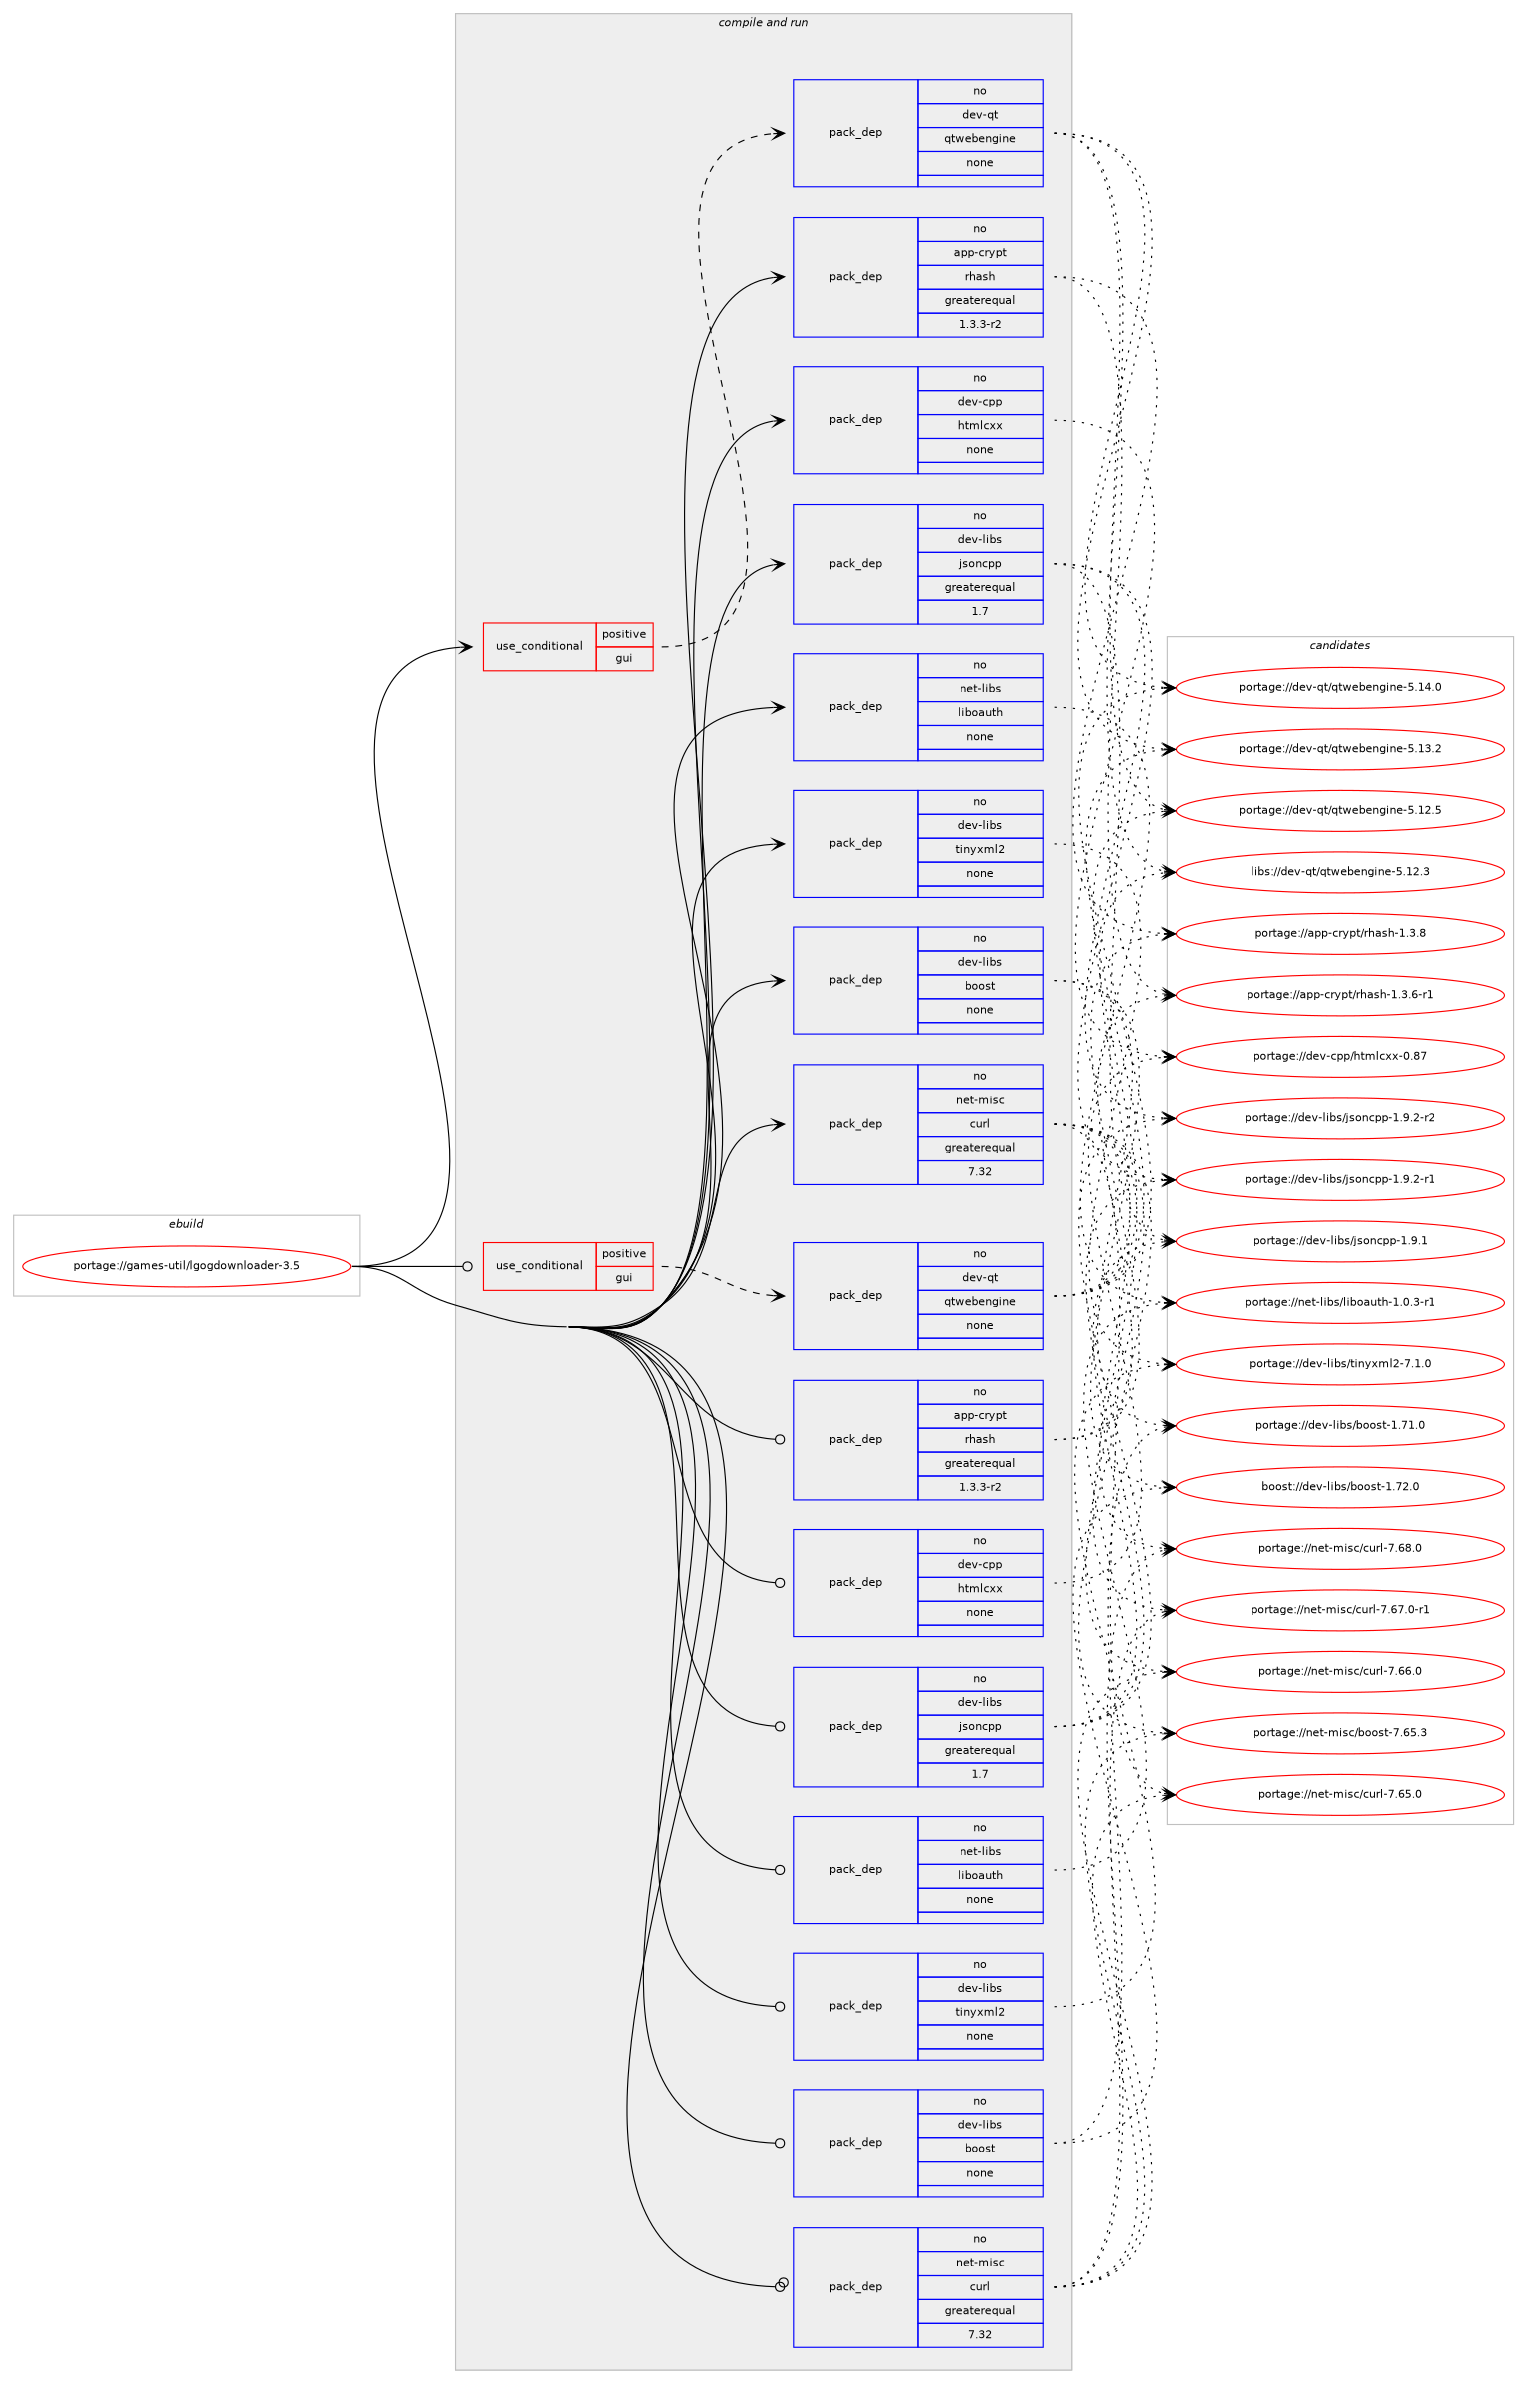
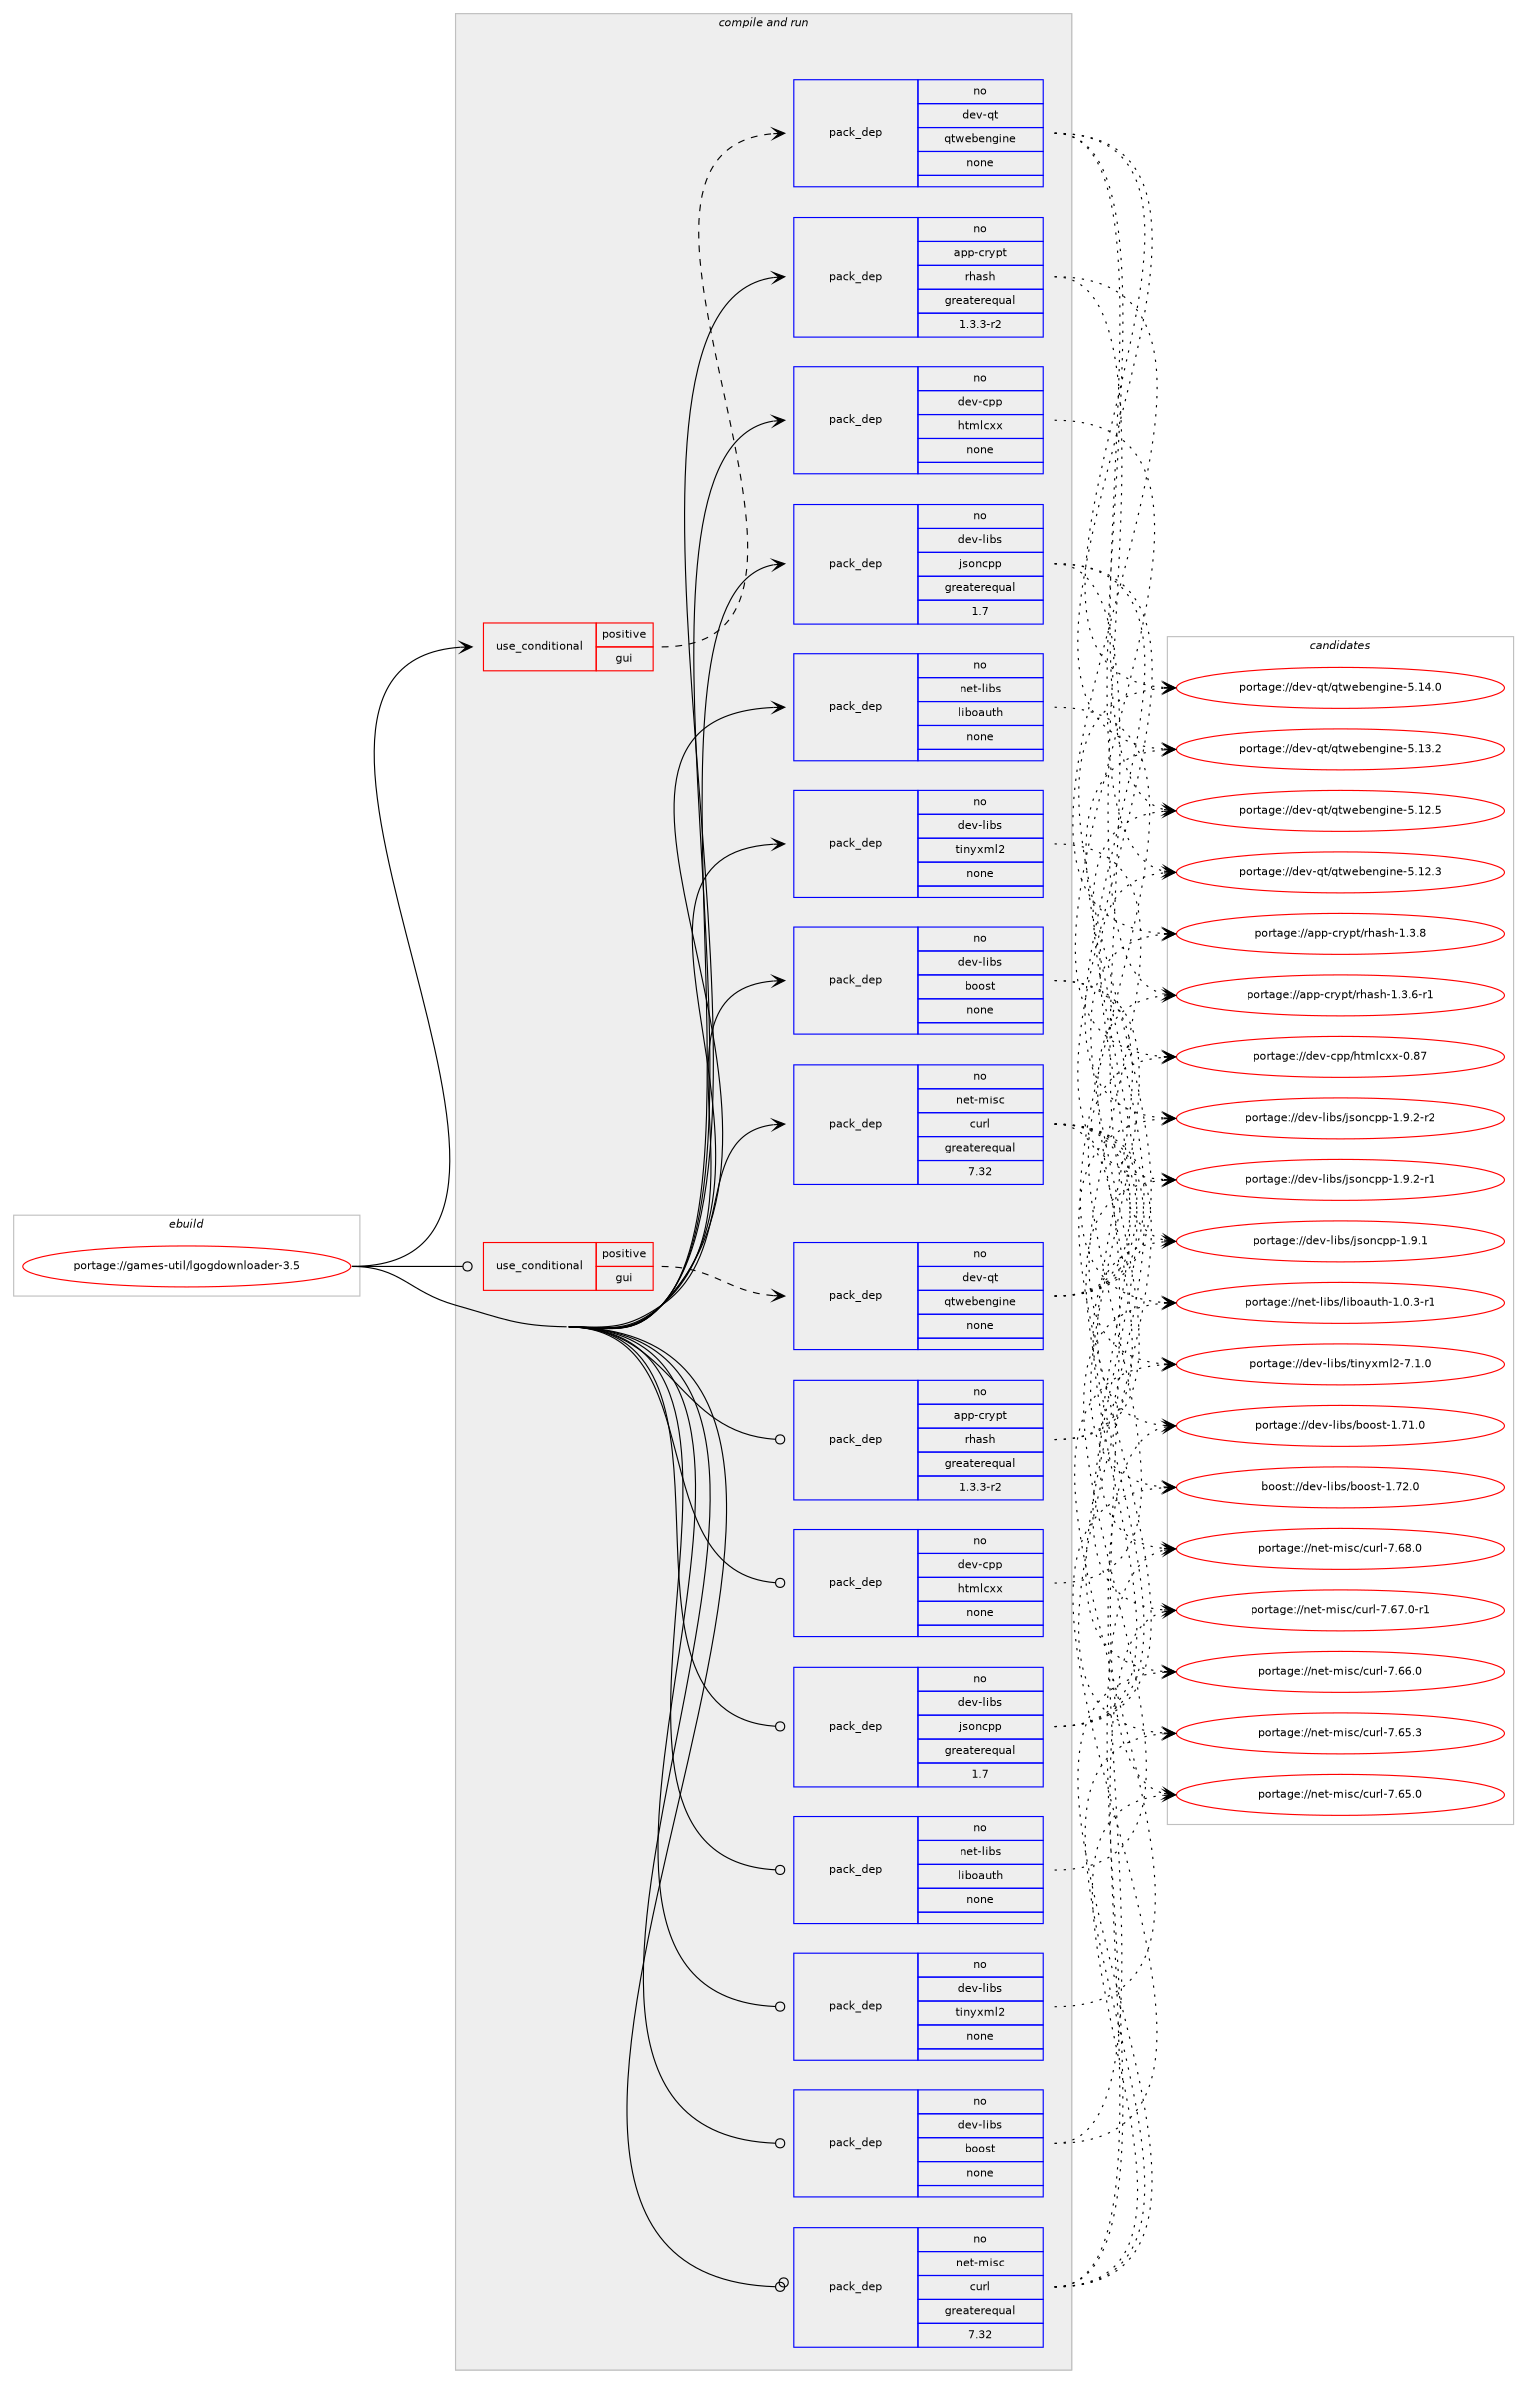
node "libs://dev-qt/qtwebengine-5.12.3": label "libs://dev-qt/qtwebengine-5.12.3" -> "portage://dev-qt/qtwebengine-5.12.3"
node "portage://net-misc/boost-7.65.3": label "portage://net-misc/boost-7.65.3" -> "portage://net-misc/curl-7.65.3"
